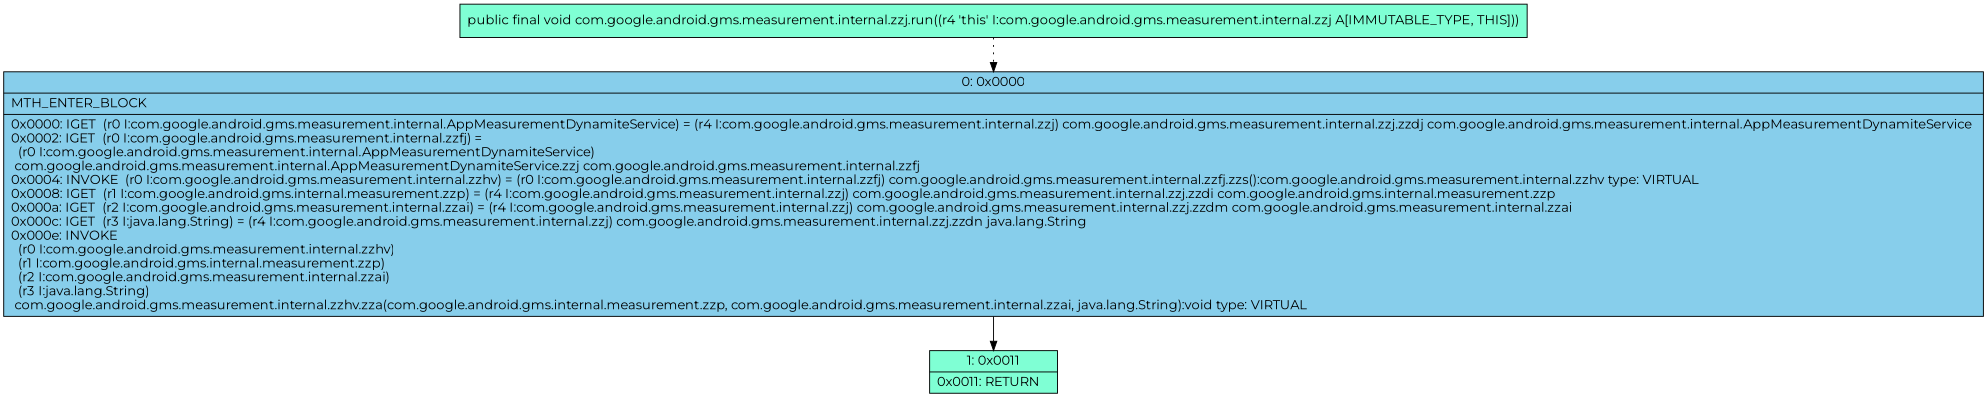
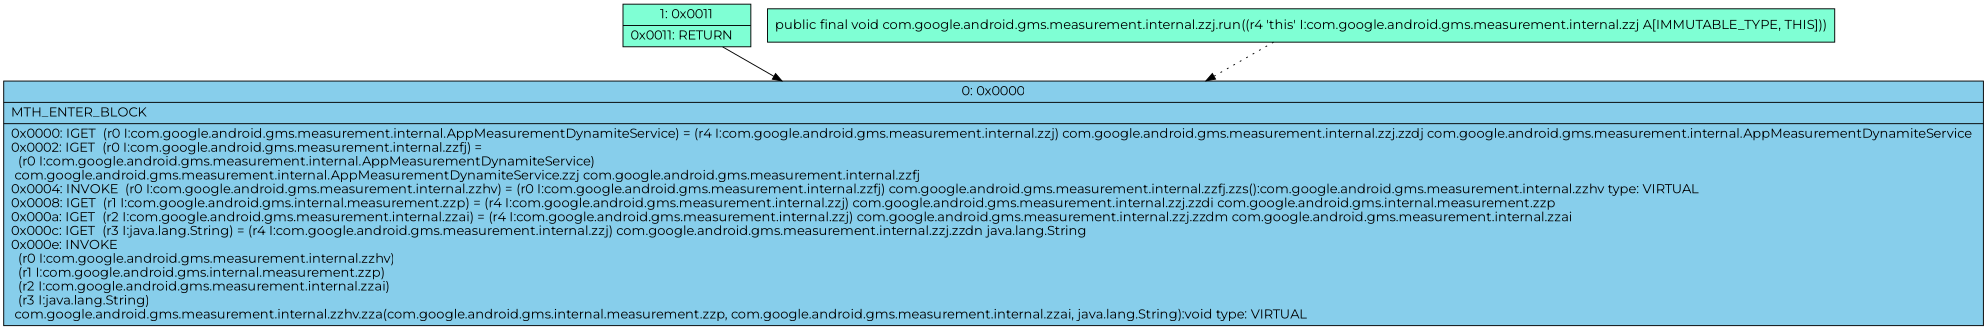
edge "0: 0x0000" -> "1: 0x0011": reversed
